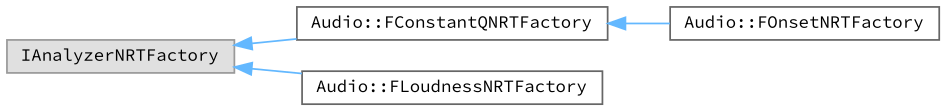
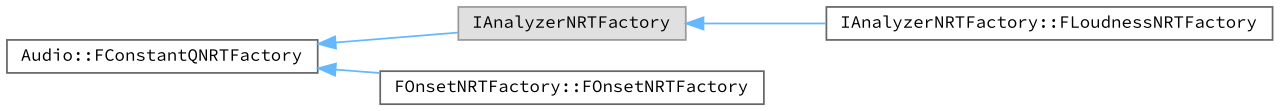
node "Audio::FOnsetNRTFactory": label "Audio::FOnsetNRTFactory" -> "FOnsetNRTFactory::FOnsetNRTFactory"
edge "Audio::FConstantQNRTFactory" -> "IAnalyzerNRTFactory": reversed
node "Audio::FLoudnessNRTFactory": label "Audio::FLoudnessNRTFactory" -> "IAnalyzerNRTFactory::FLoudnessNRTFactory"
